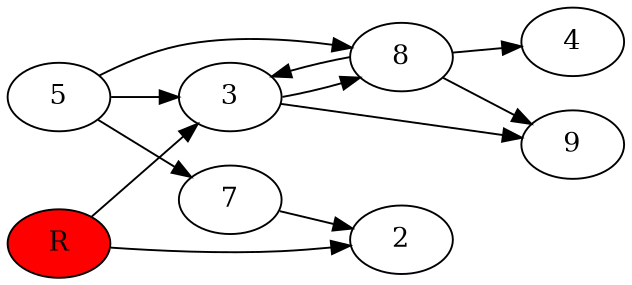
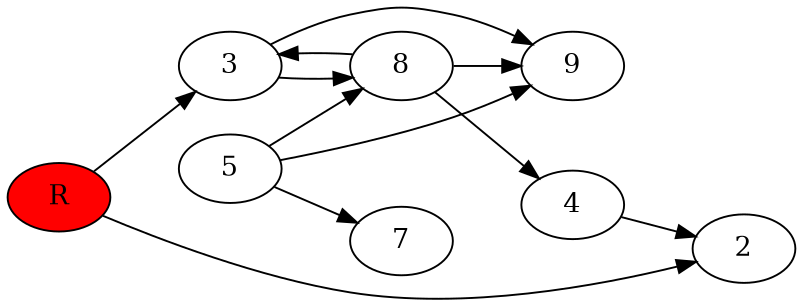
edge "5" -> "3": now "5" -> "9"
edge "7" -> "2": now "4" -> "2"
